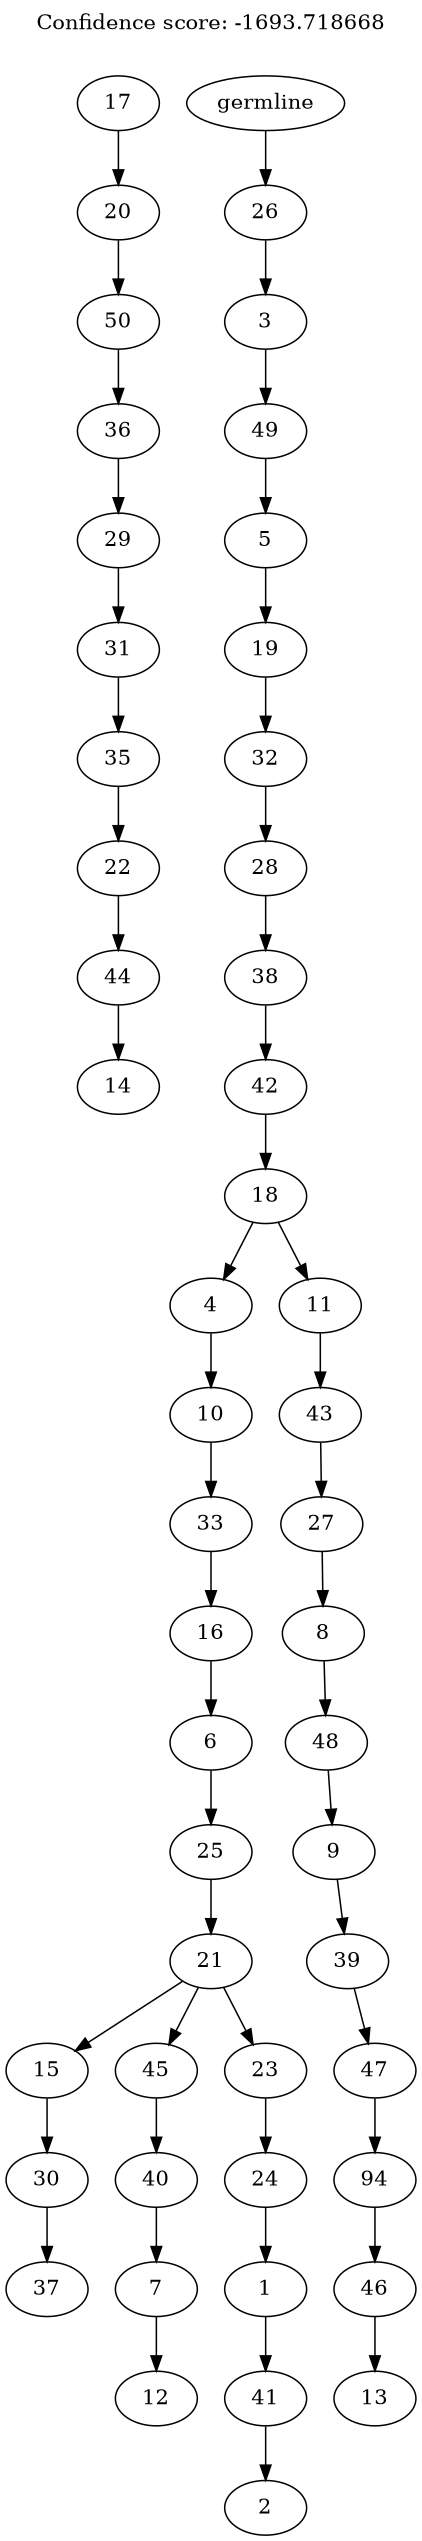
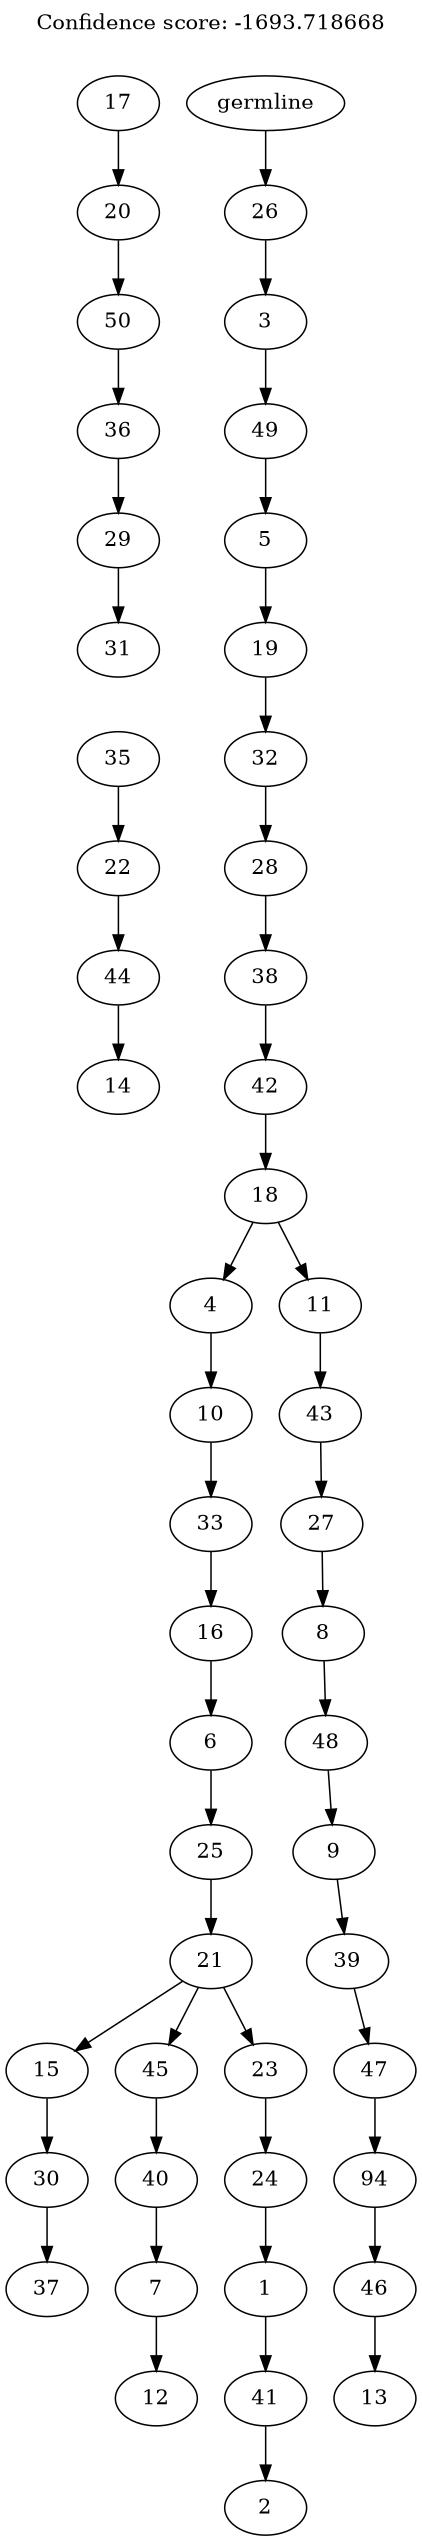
edge "31" -> "35": removed
